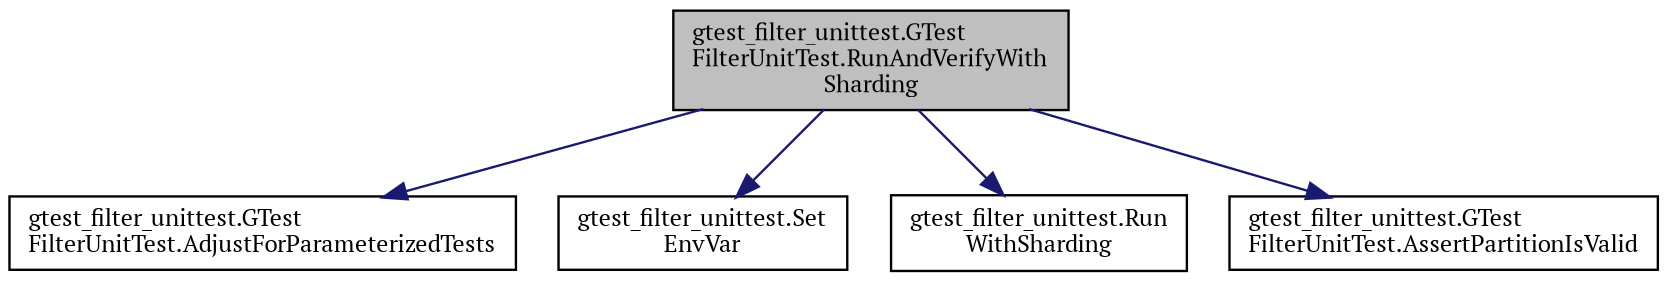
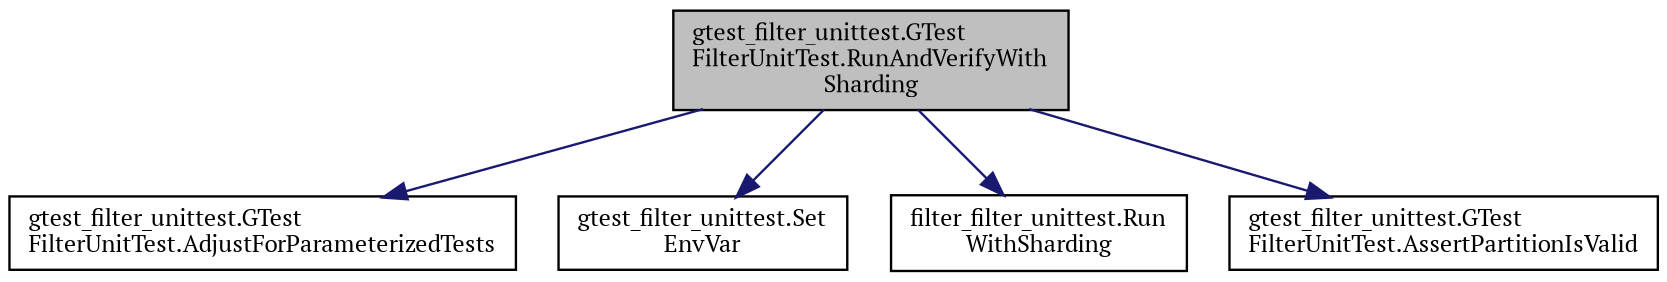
node "gtest_filter_unittest.Run WithSharding": label "gtest_filter_unittest.Run WithSharding" -> "filter_filter_unittest.Run WithSharding"
